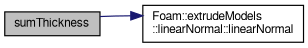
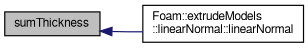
edge "sumThickness" -> "Foam::extrudeModels ::linearNormal::linearNormal": reversed
